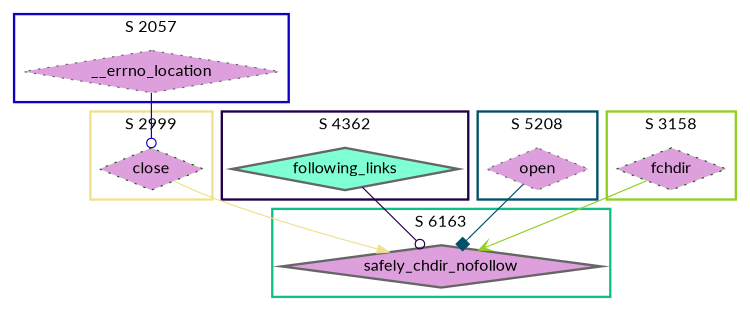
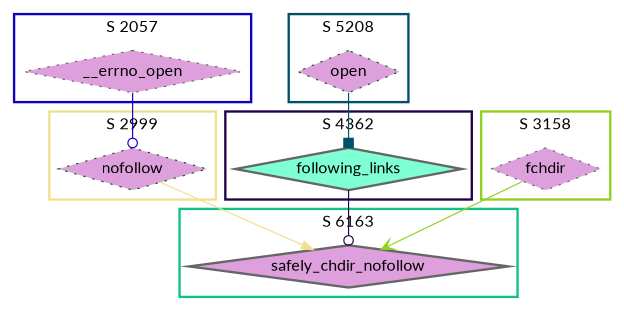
node "__errno_location": label "__errno_location" -> "__errno_open"
node "close": label "close" -> "nofollow"
node "open": color gray40 -> darkgreen
node "fchdir": color darkgreen -> gray40
edge "open" -> "safely_chdir_nofollow": now "open" -> "following_links"
